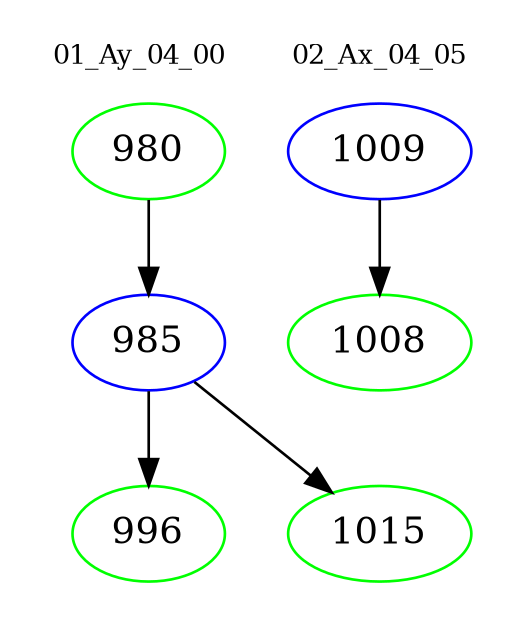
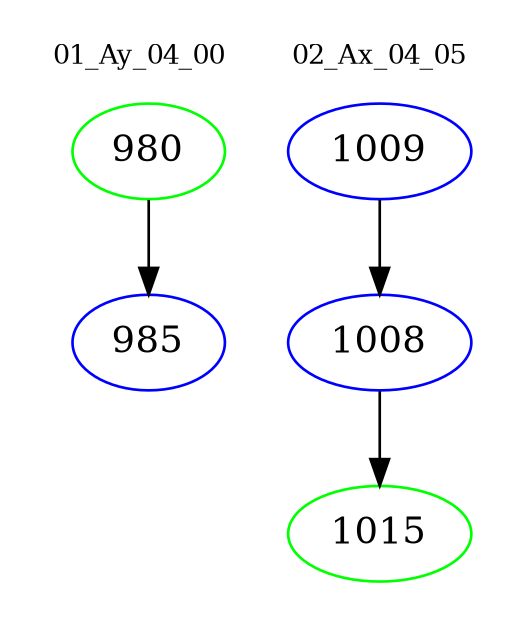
node "1008": color green -> blue
edge "985" -> "1015": now "1008" -> "1015"
node "996": removed
